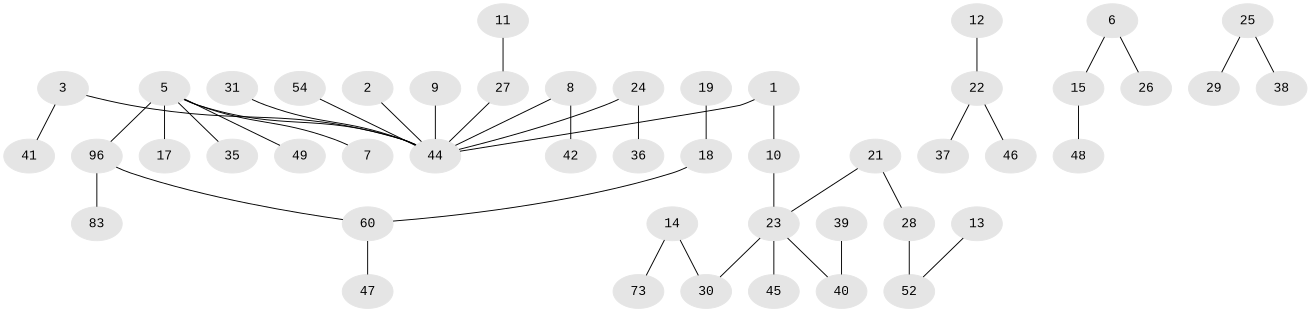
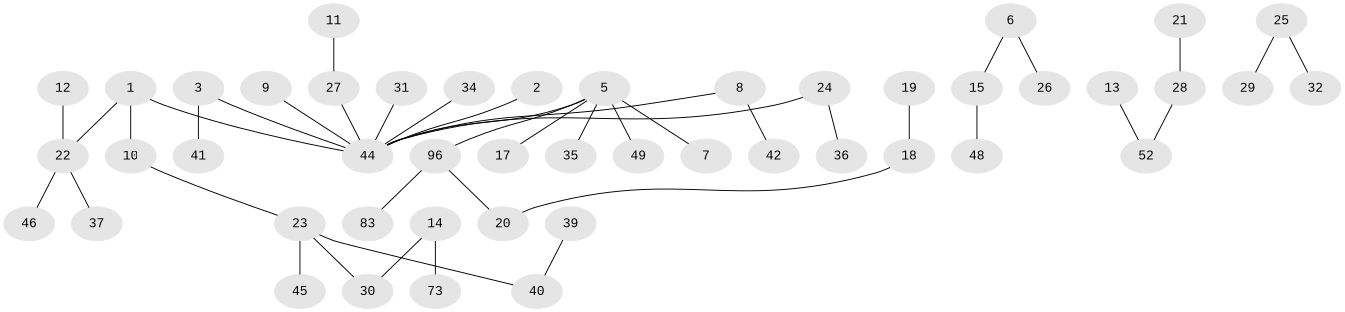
node "54": label "54" -> "34"
node "38": label "38" -> "32"
edge "1" -- "22": added
edge "21" -- "23": removed
node "60": label "60" -> "20"
node "47": removed
